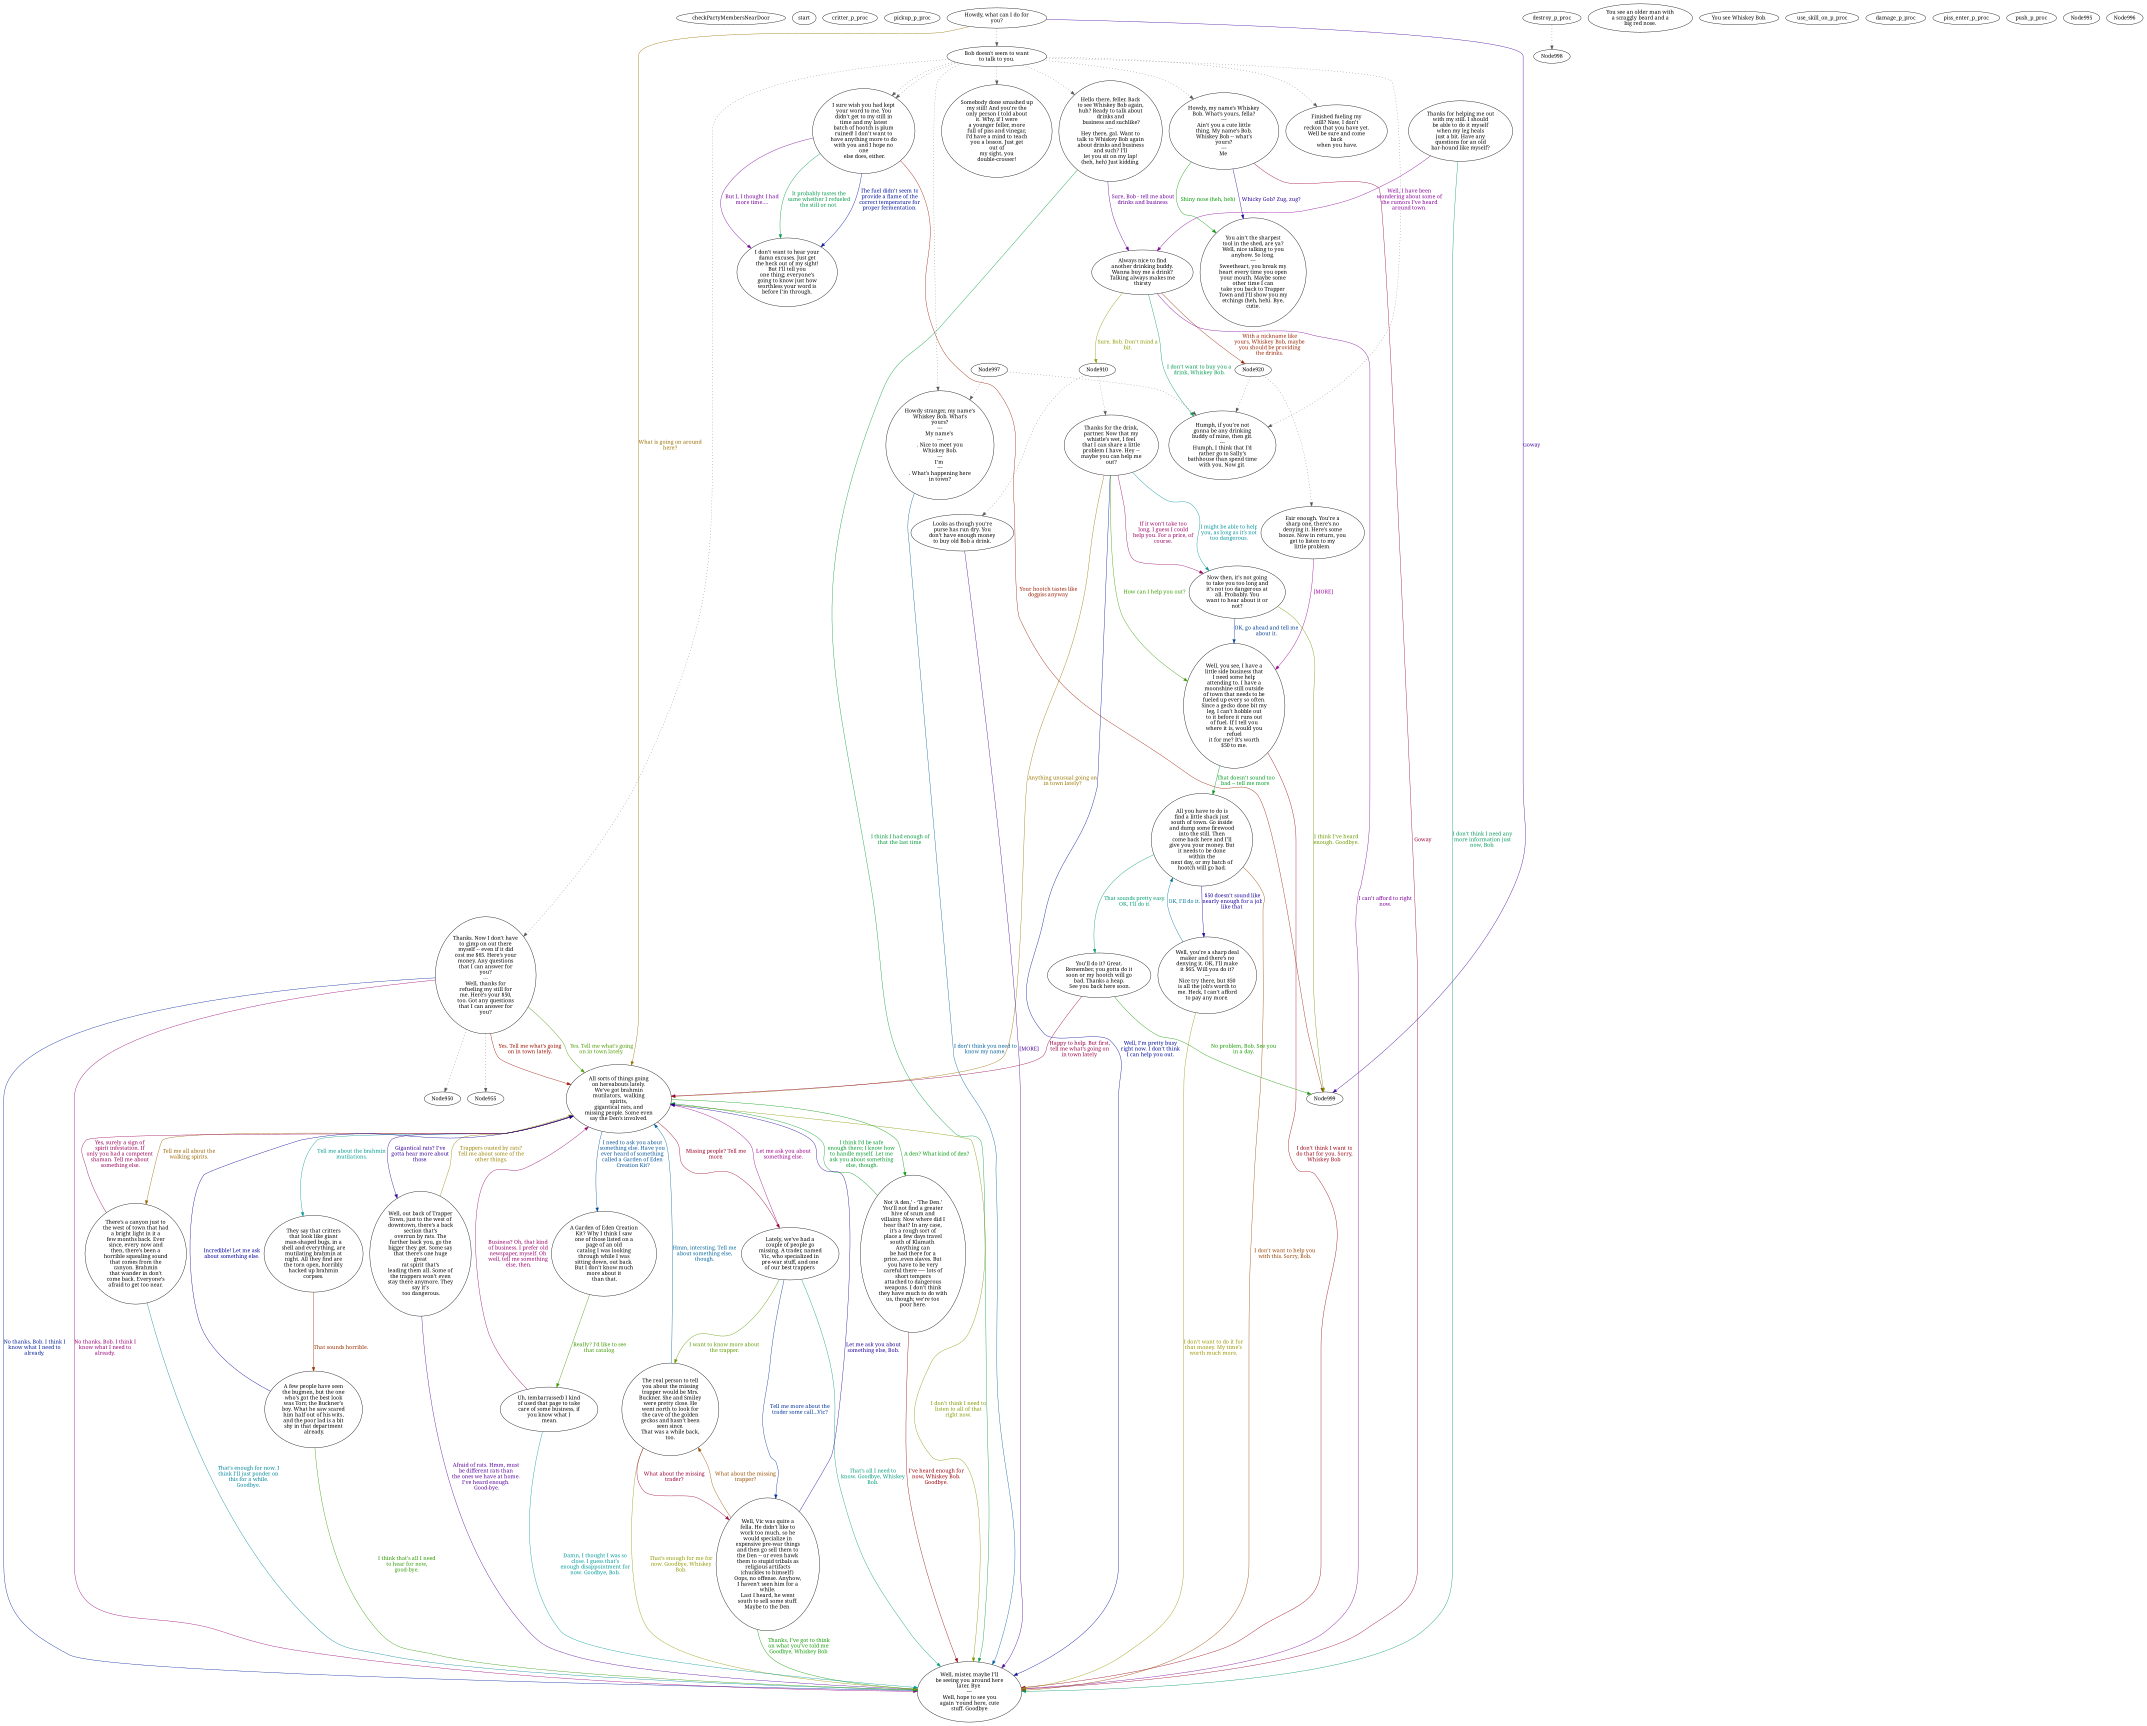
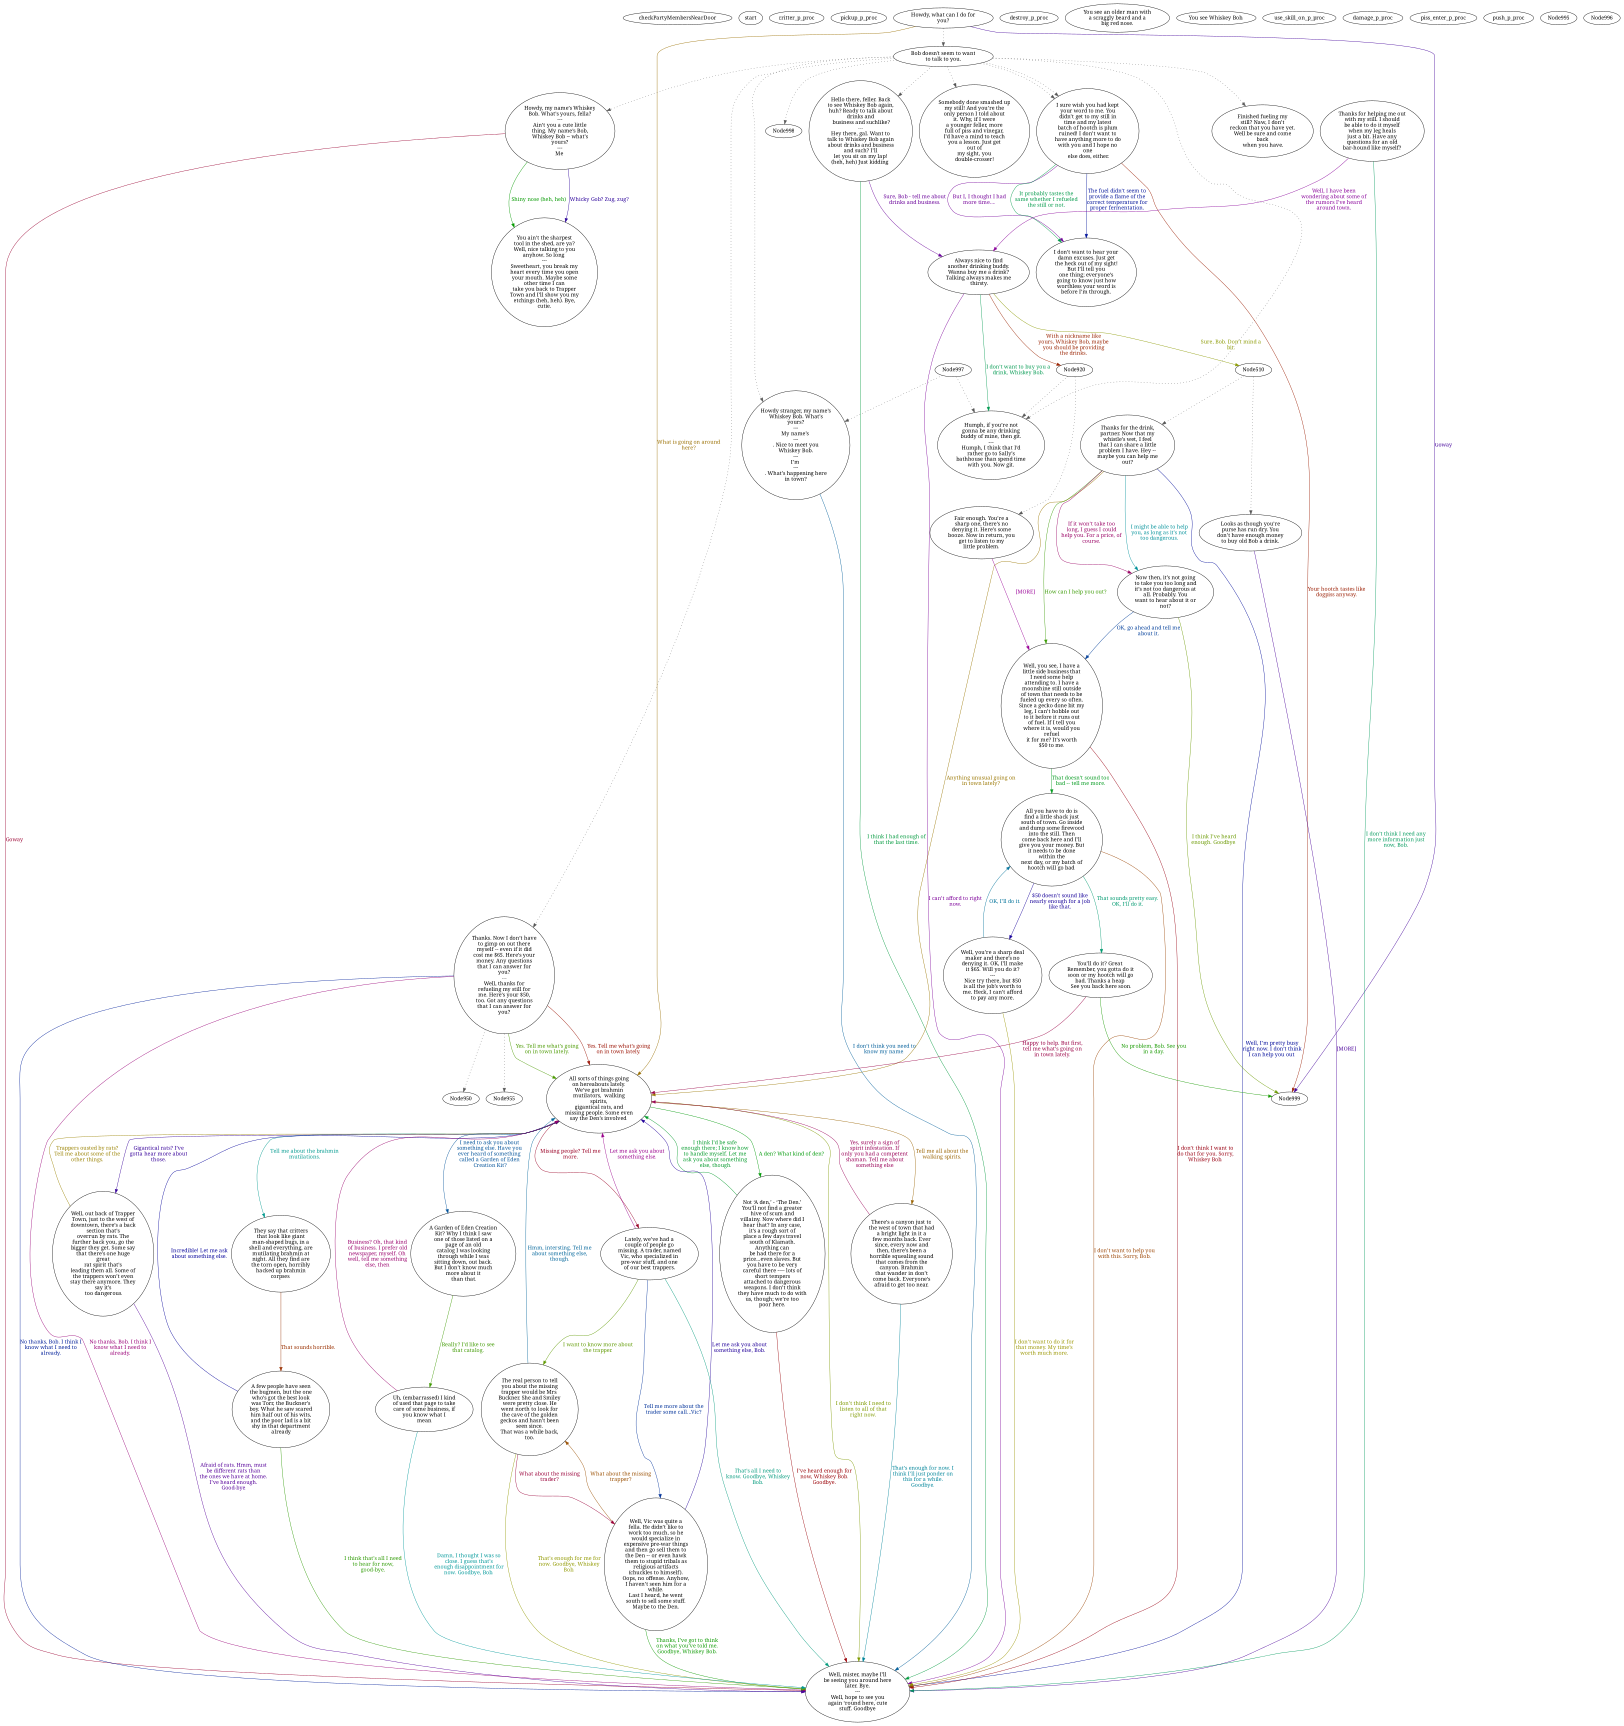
edge "destroy_p_proc" -> "Node998": now "Bob doesn't seem to want to talk to you." -> "Node998"
node "Node910": label "Node910" -> "Node510"
